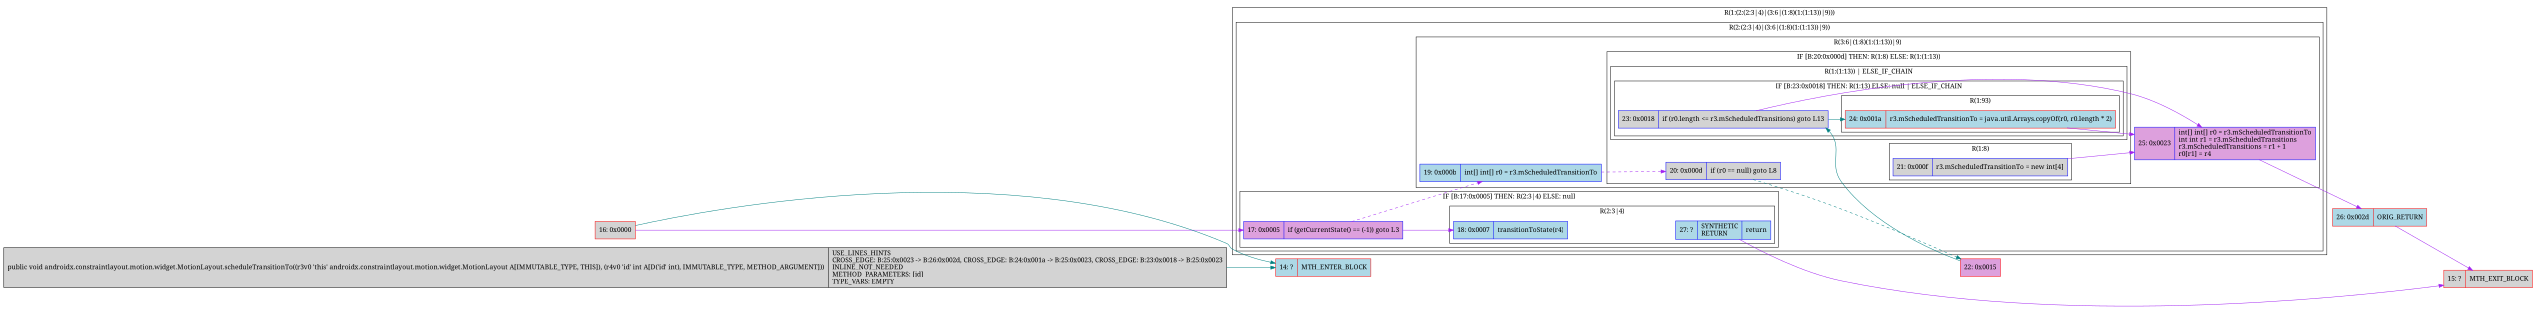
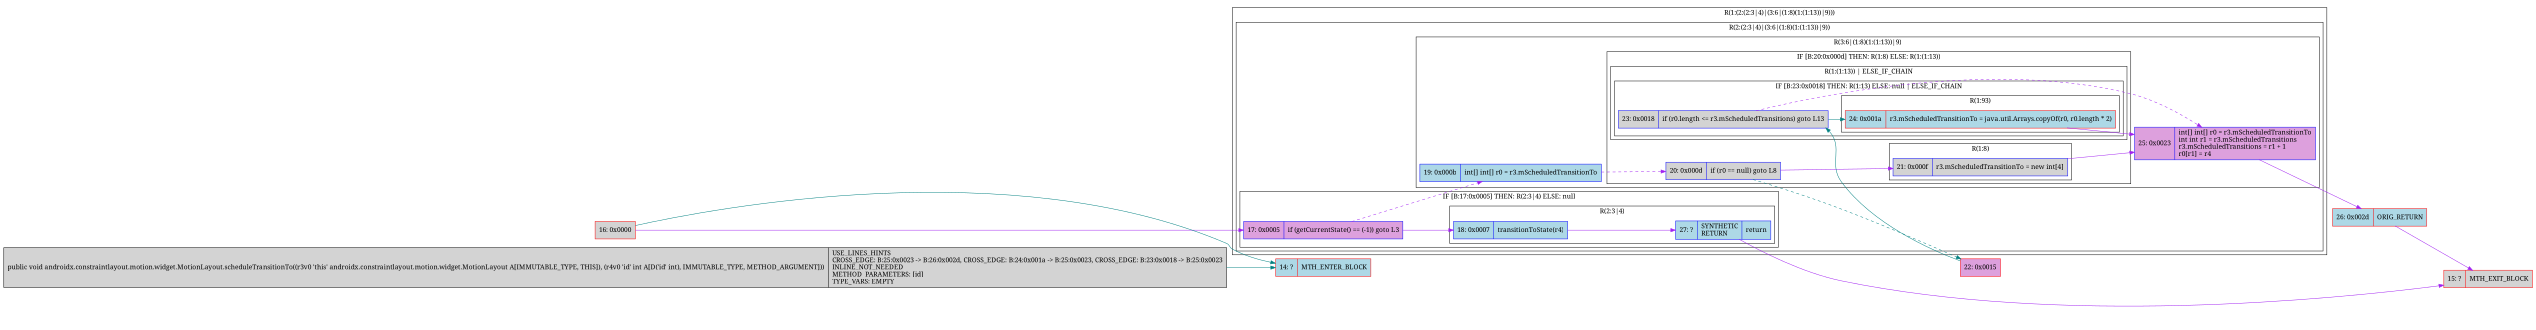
edge "23: 0x0018" -> "25: 0x0023": style solid -> dashed
edge "20: 0x000d" -> "21: 0x000f": added
edge "18: 0x0007" -> "27: ?": added
